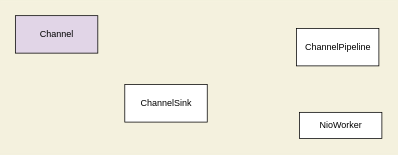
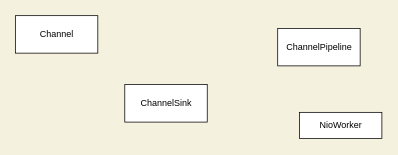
node "Channel": fillcolor #e1d5e7 -> #ffffff
node "ChannelPipeline": moved (338, 47) -> (319, 47)
